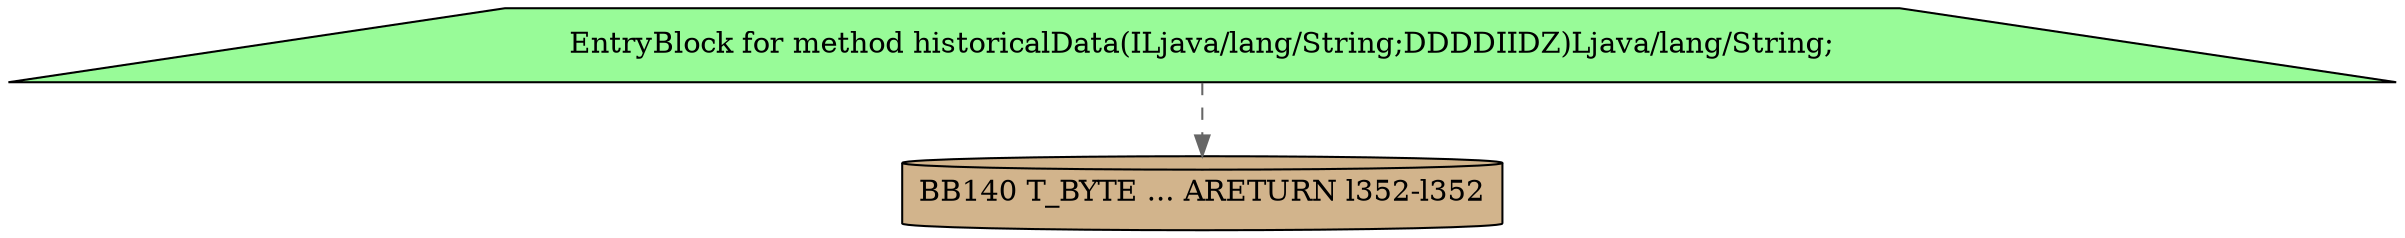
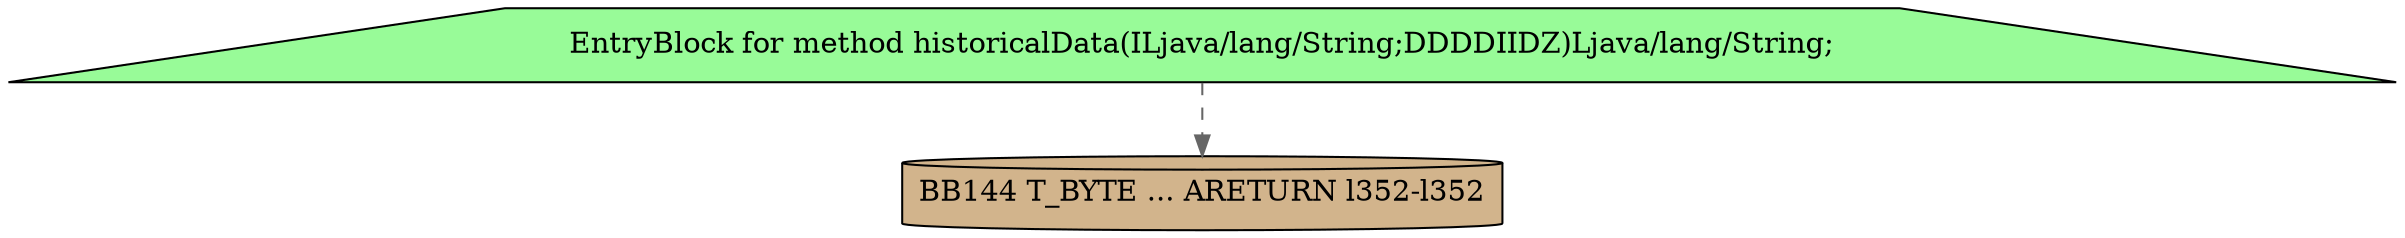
node "BB140 T_BYTE ... ARETURN l352-l352": label "BB140 T_BYTE ... ARETURN l352-l352" -> "BB144 T_BYTE ... ARETURN l352-l352"
